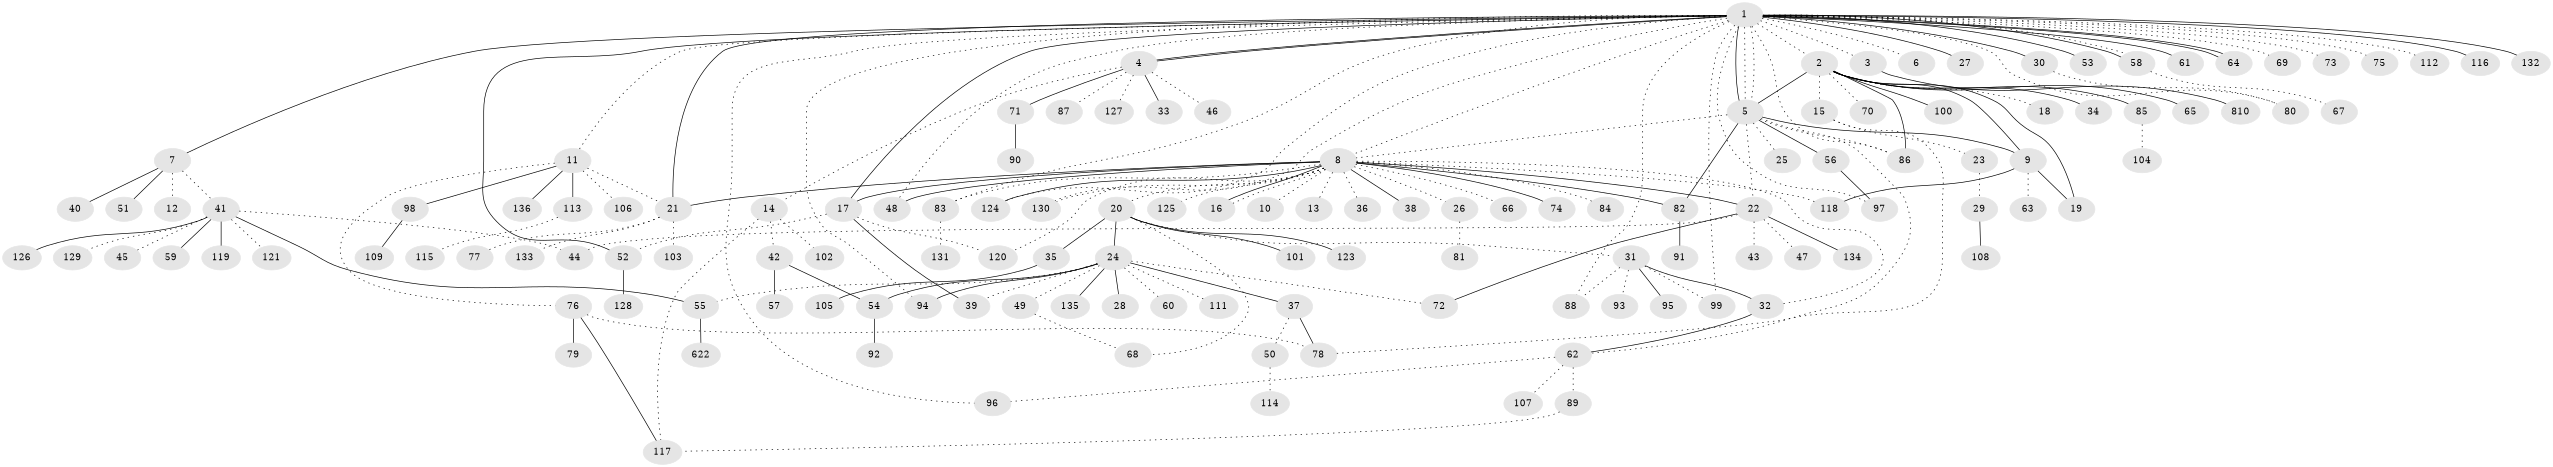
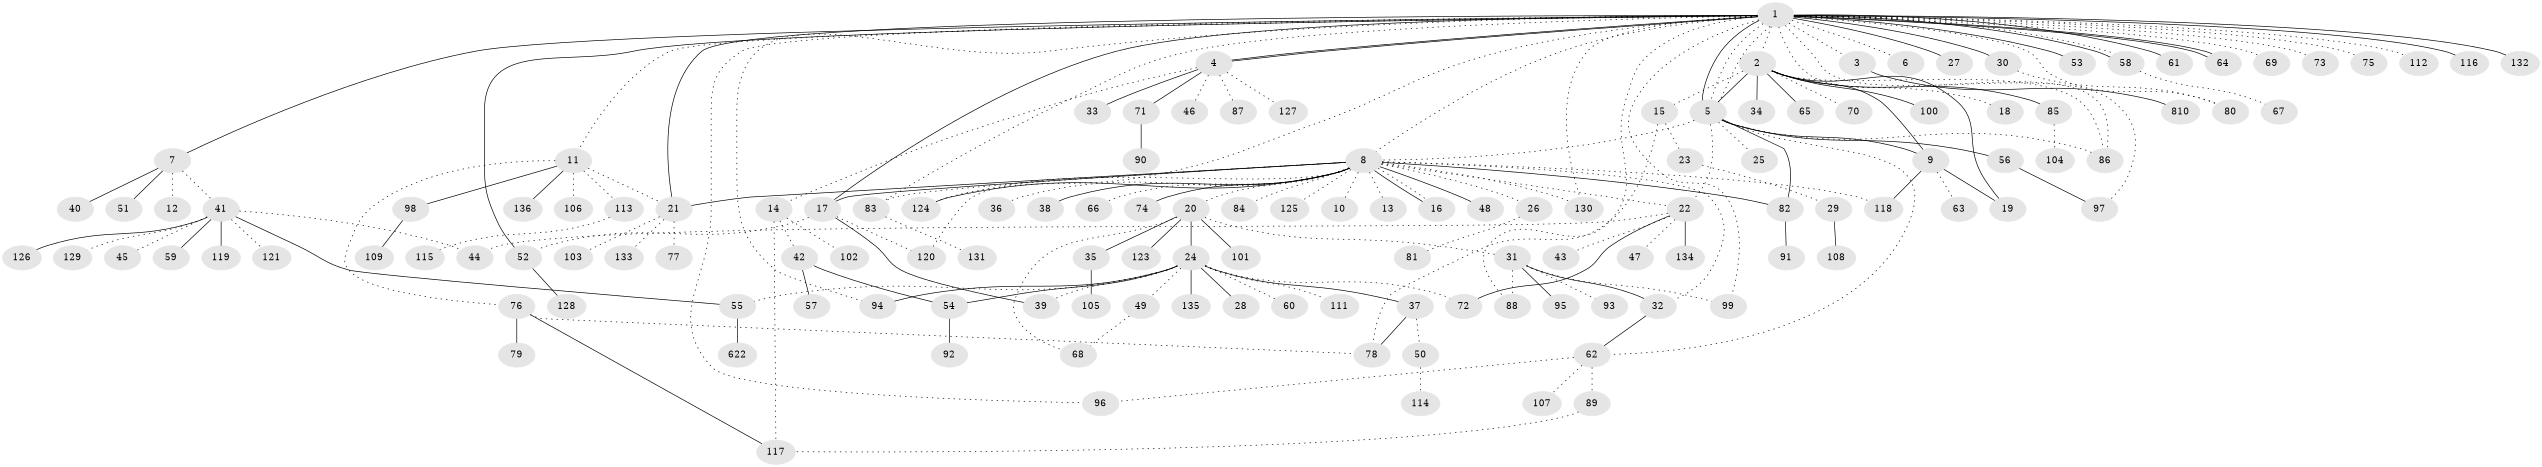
edge "1" -- "48": removed
edge "2" -- "86": style solid -> dotted
edge "8" -- "22": style solid -> dotted
edge "11" -- "113": style solid -> dotted
